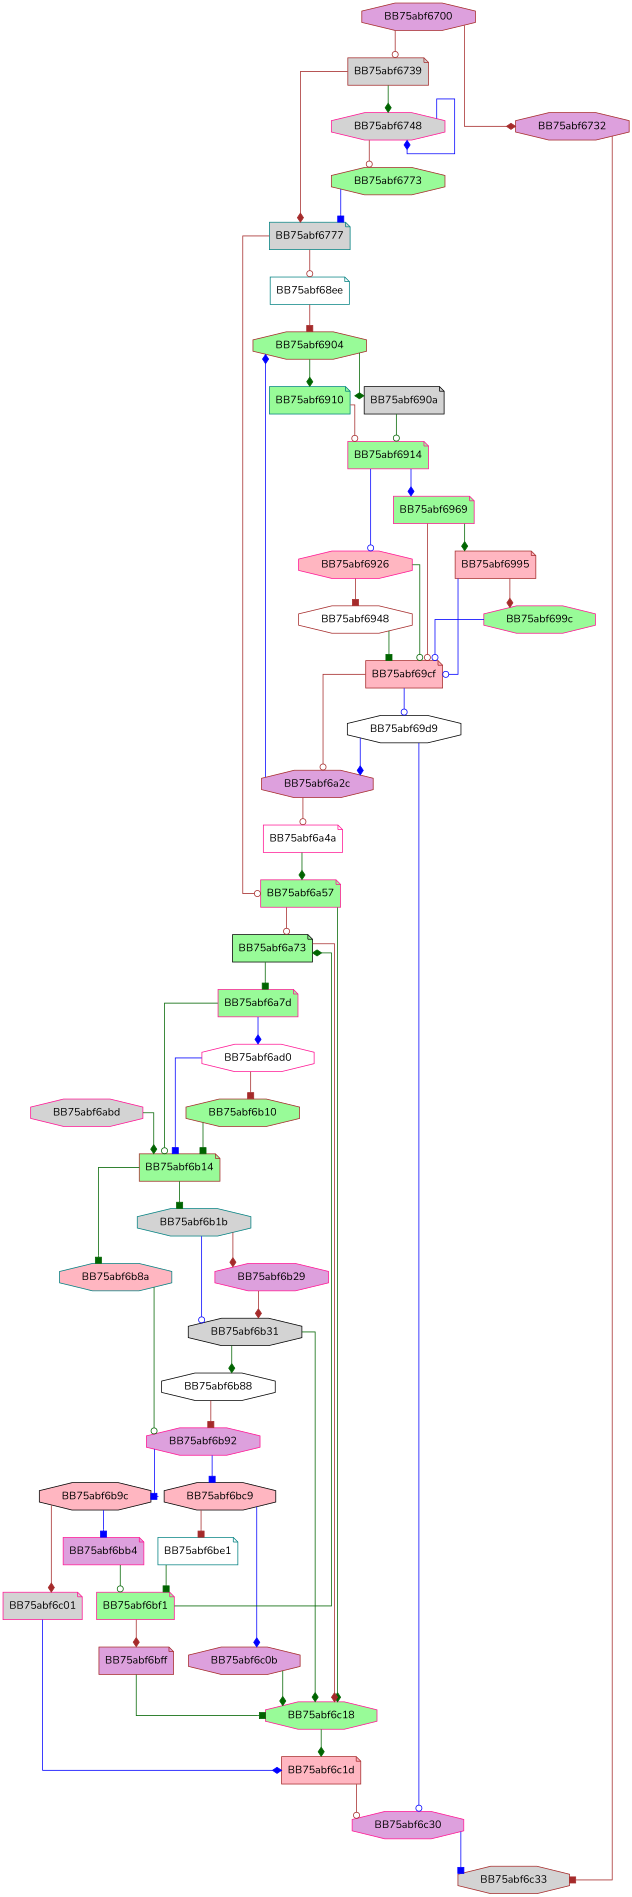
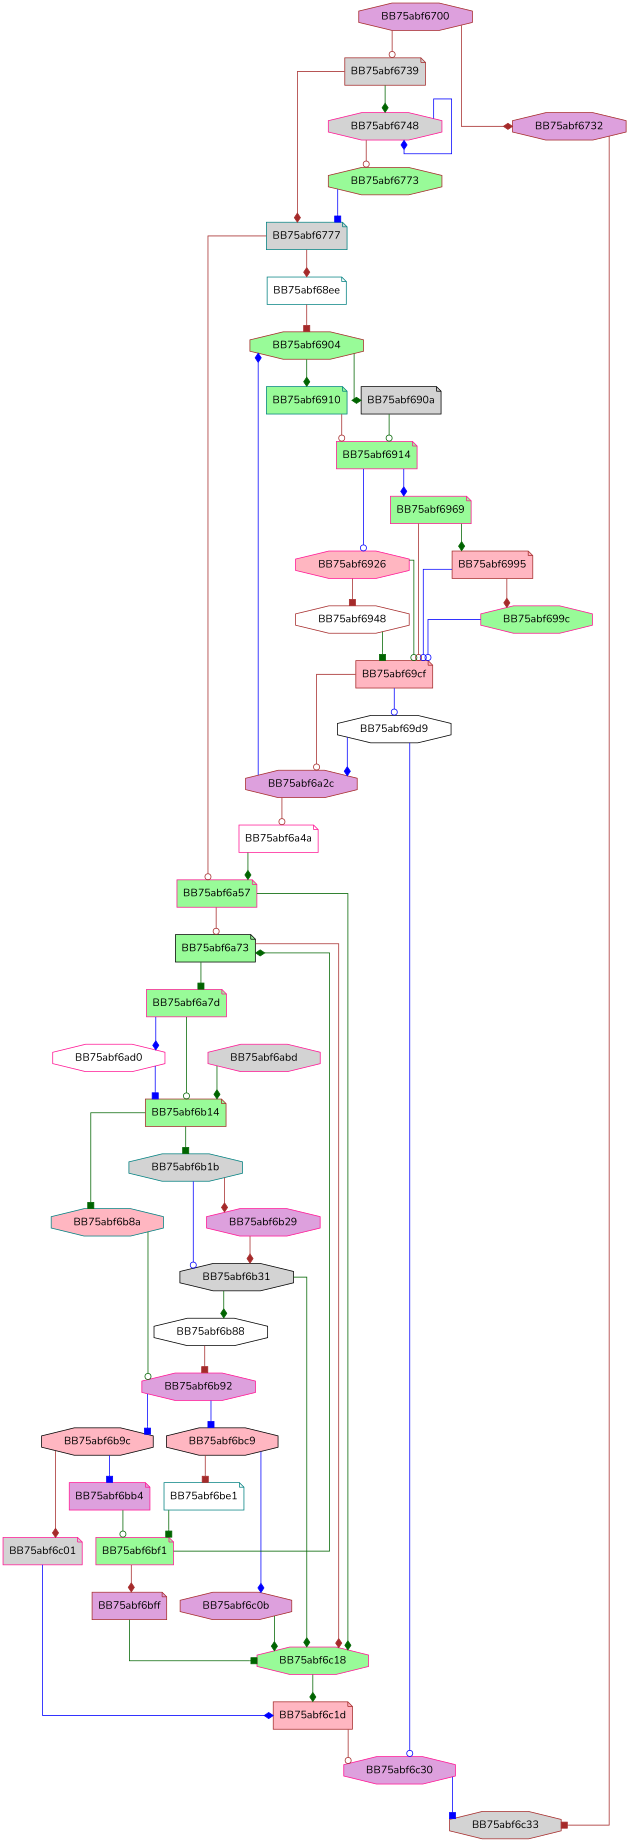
edge "BB75abf6777" -> "BB75abf68ee": arrowhead odot -> diamond
node "BB75abf6b10": removed
